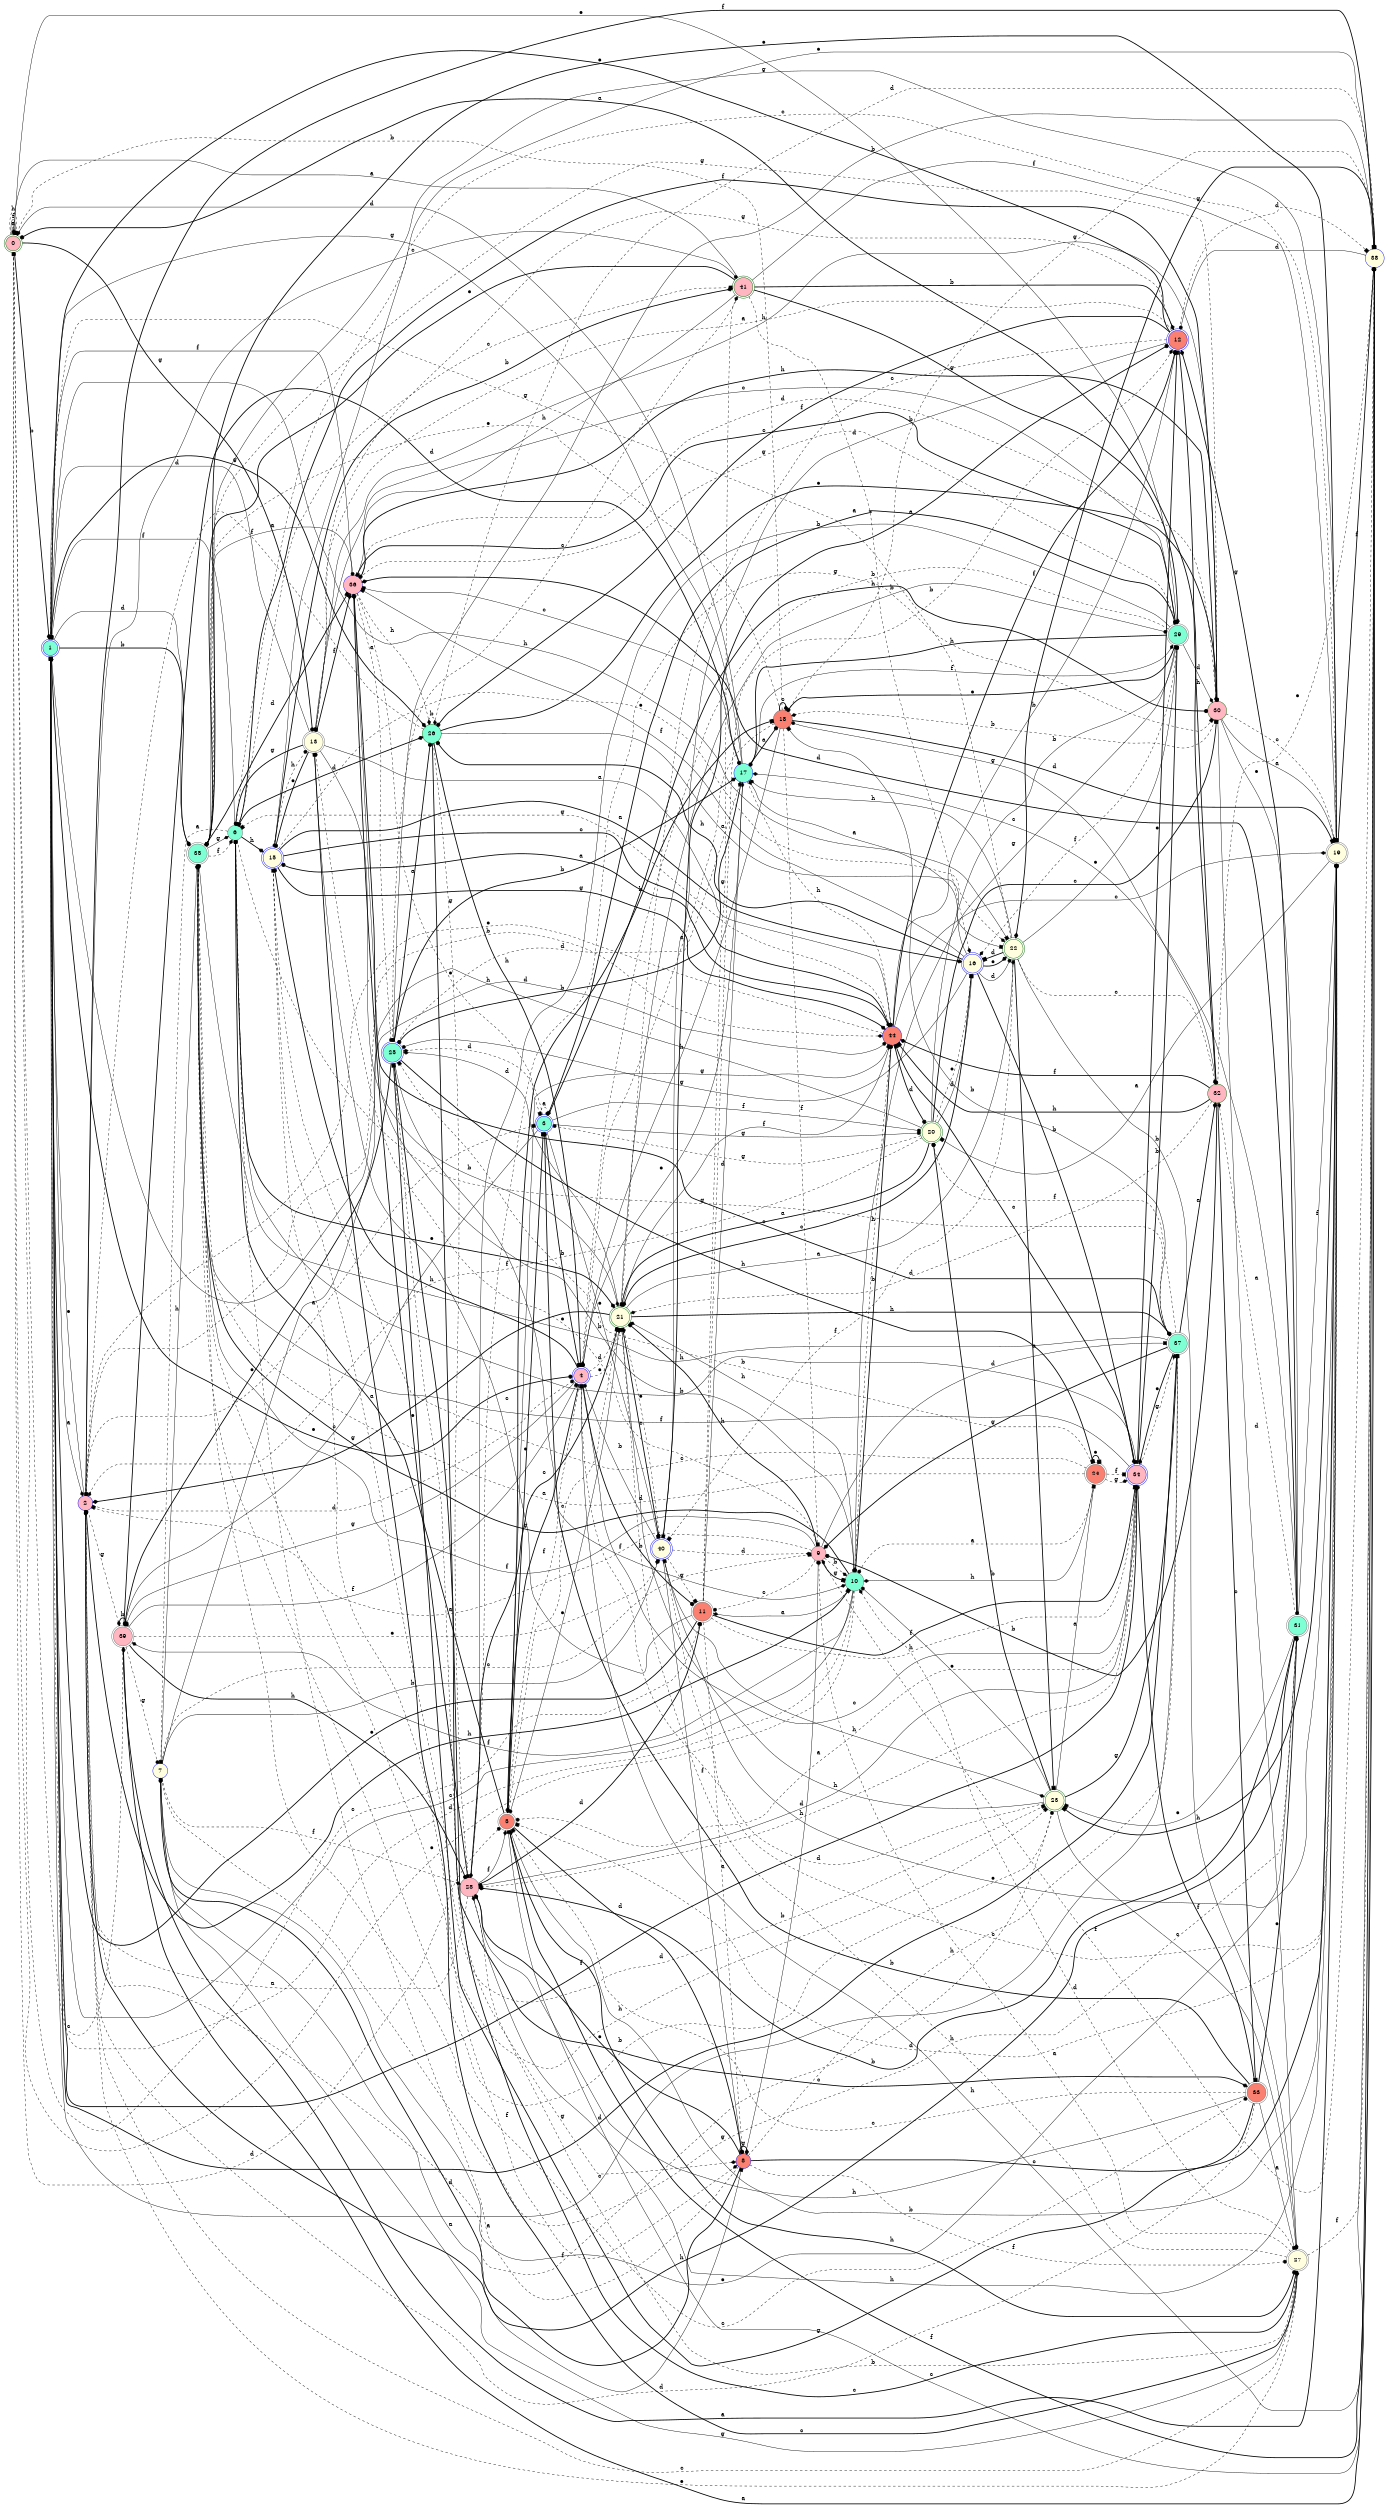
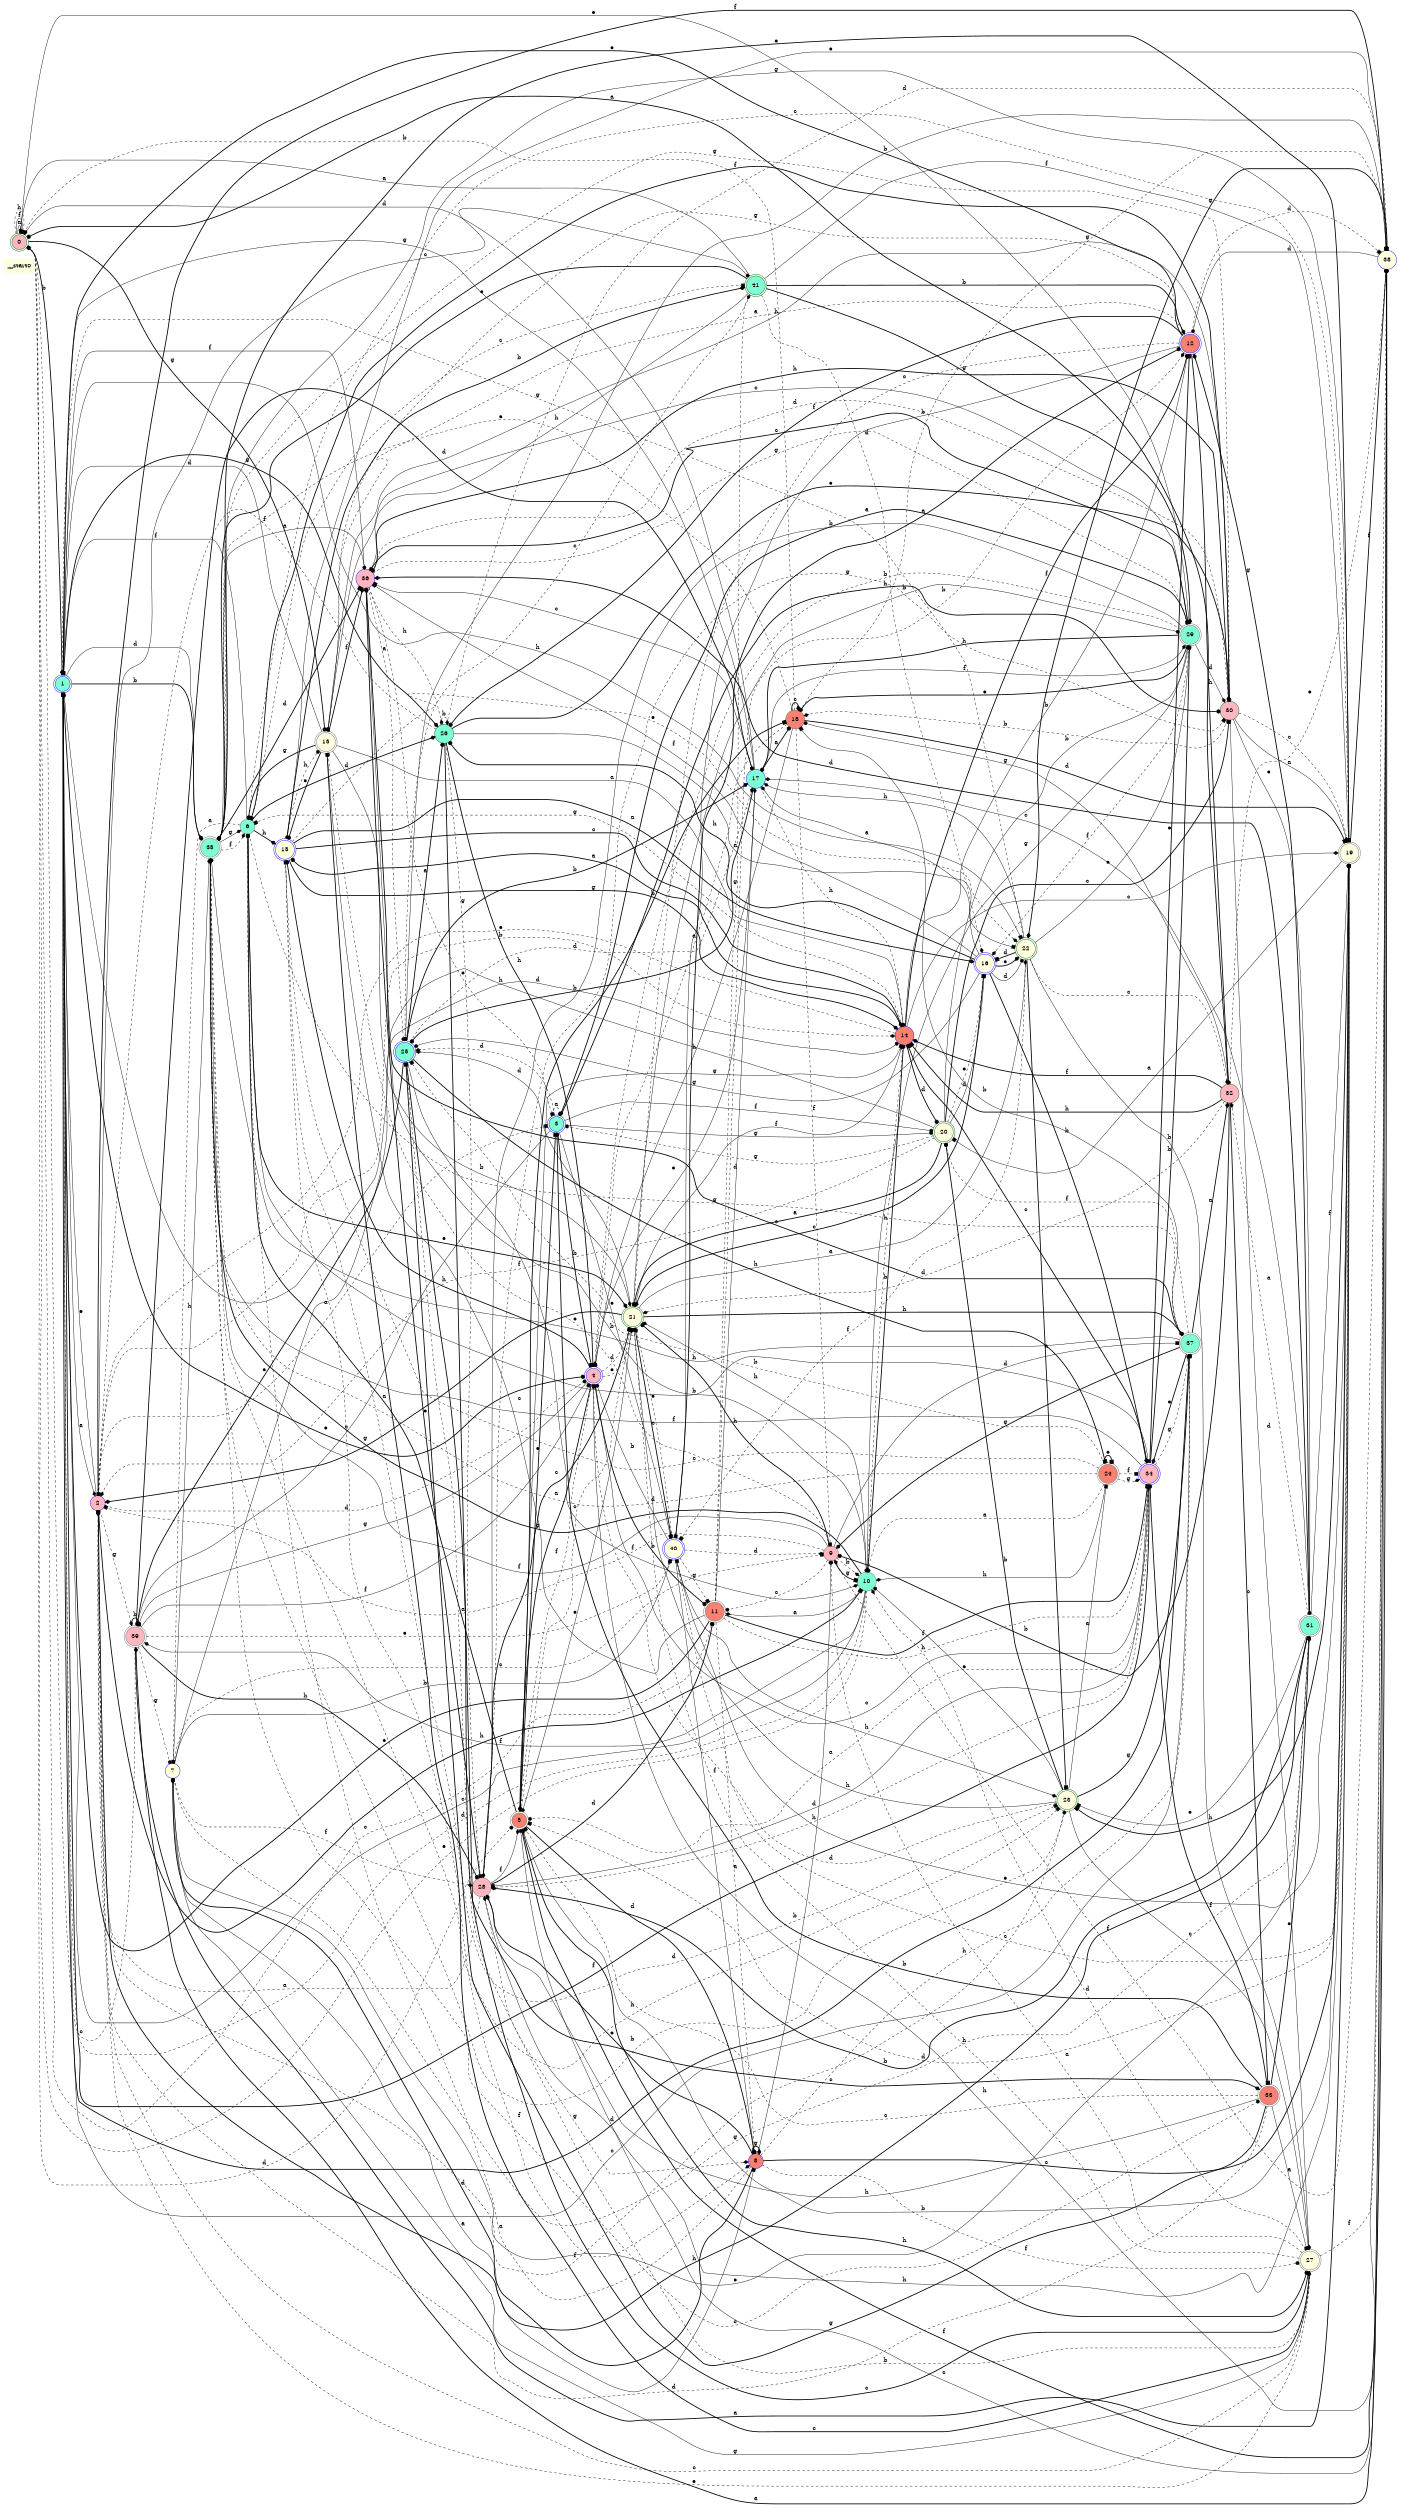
node "__start0": added
node "41": fillcolor lightpink -> aquamarine
node "44": label "44" -> "14"
